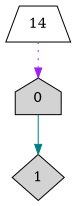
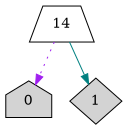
edge "0" -> "1": now "14" -> "1"
